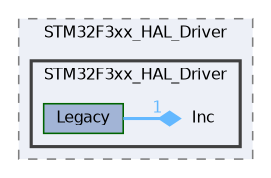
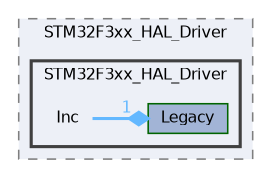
edge "Legacy" -> "Inc": reversed
